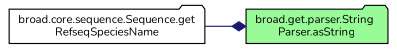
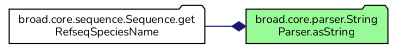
node "broad.get.parser.String Parser.asString": label "broad.get.parser.String Parser.asString" -> "broad.core.parser.String Parser.asString"
